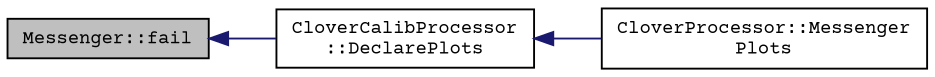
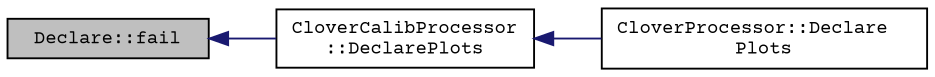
node "Messenger::fail": label "Messenger::fail" -> "Declare::fail"
node "CloverProcessor::Messenger Plots": label "CloverProcessor::Messenger Plots" -> "CloverProcessor::Declare Plots"
